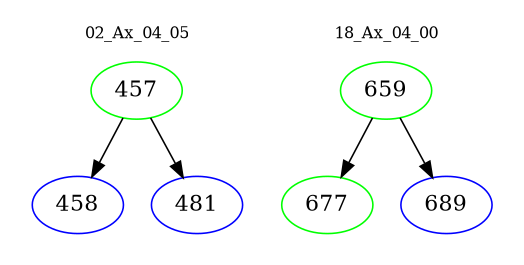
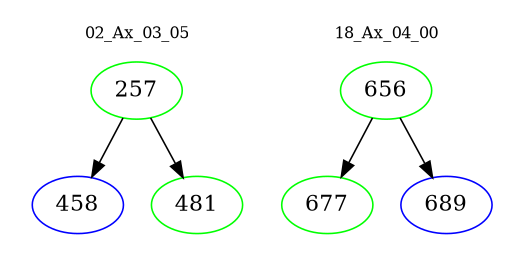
cluster "02_Ax_04_05": label "02_Ax_04_05" -> "02_Ax_03_05"
node "457": label "457" -> "257"
node "659": label "659" -> "656"
node "481": color blue -> green
